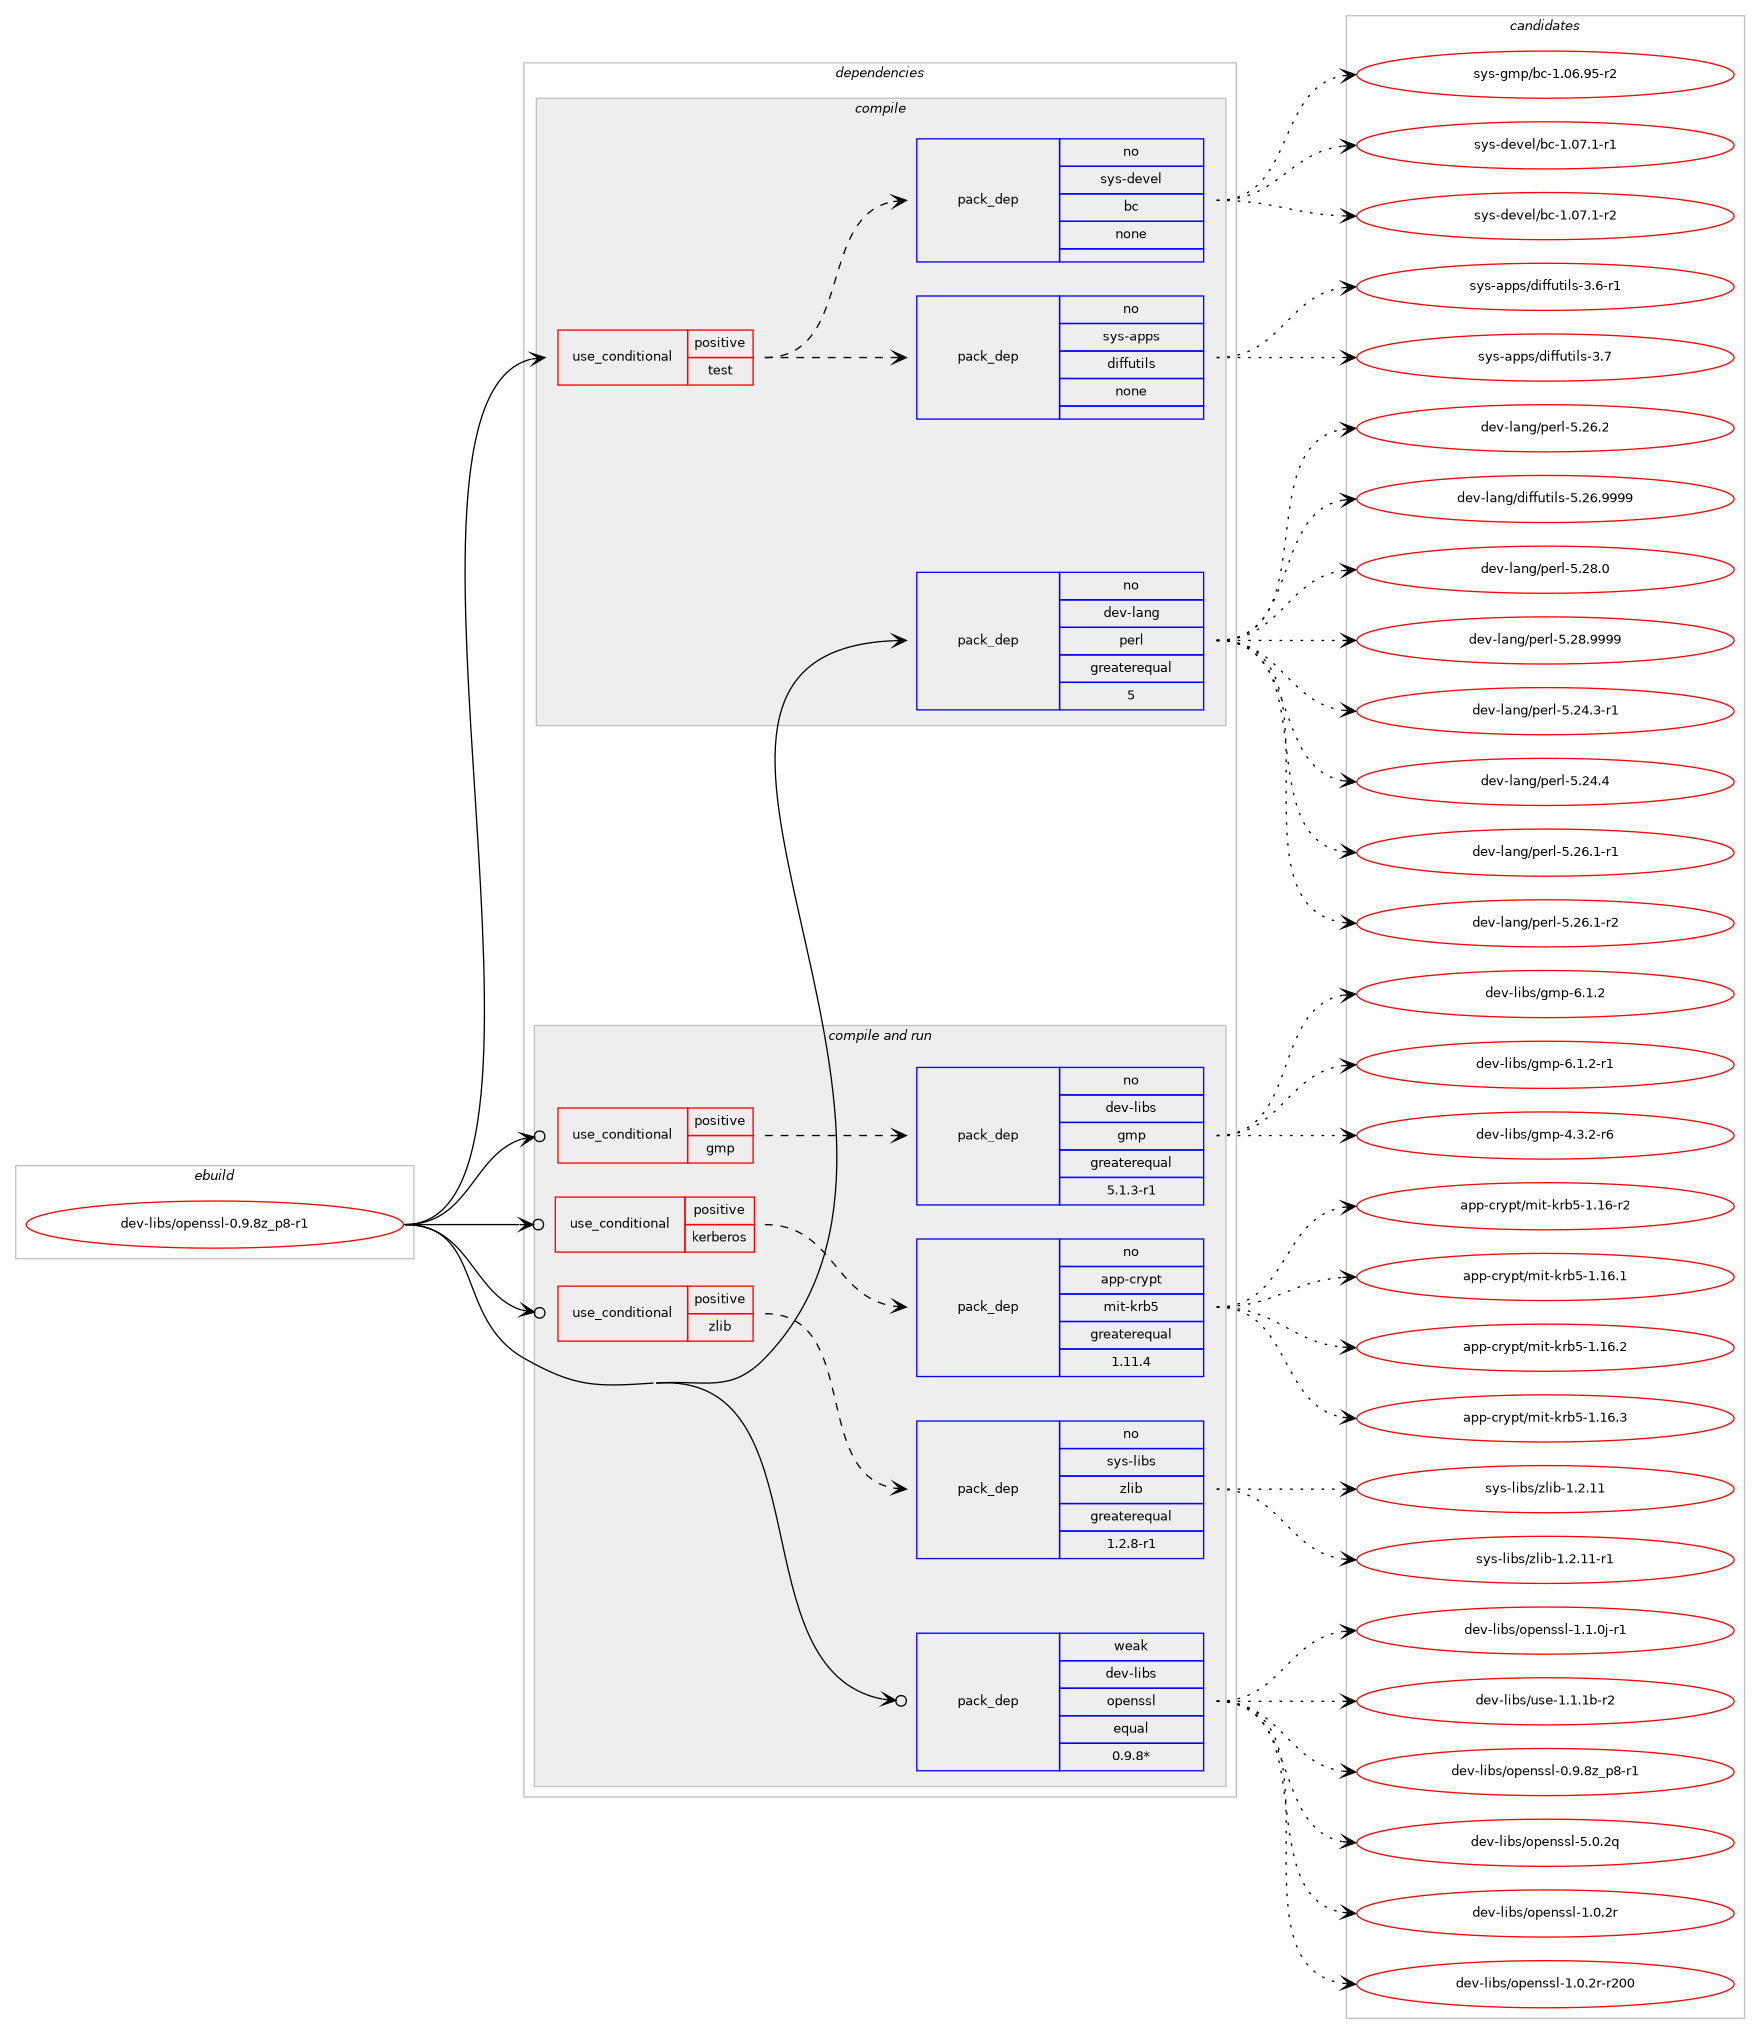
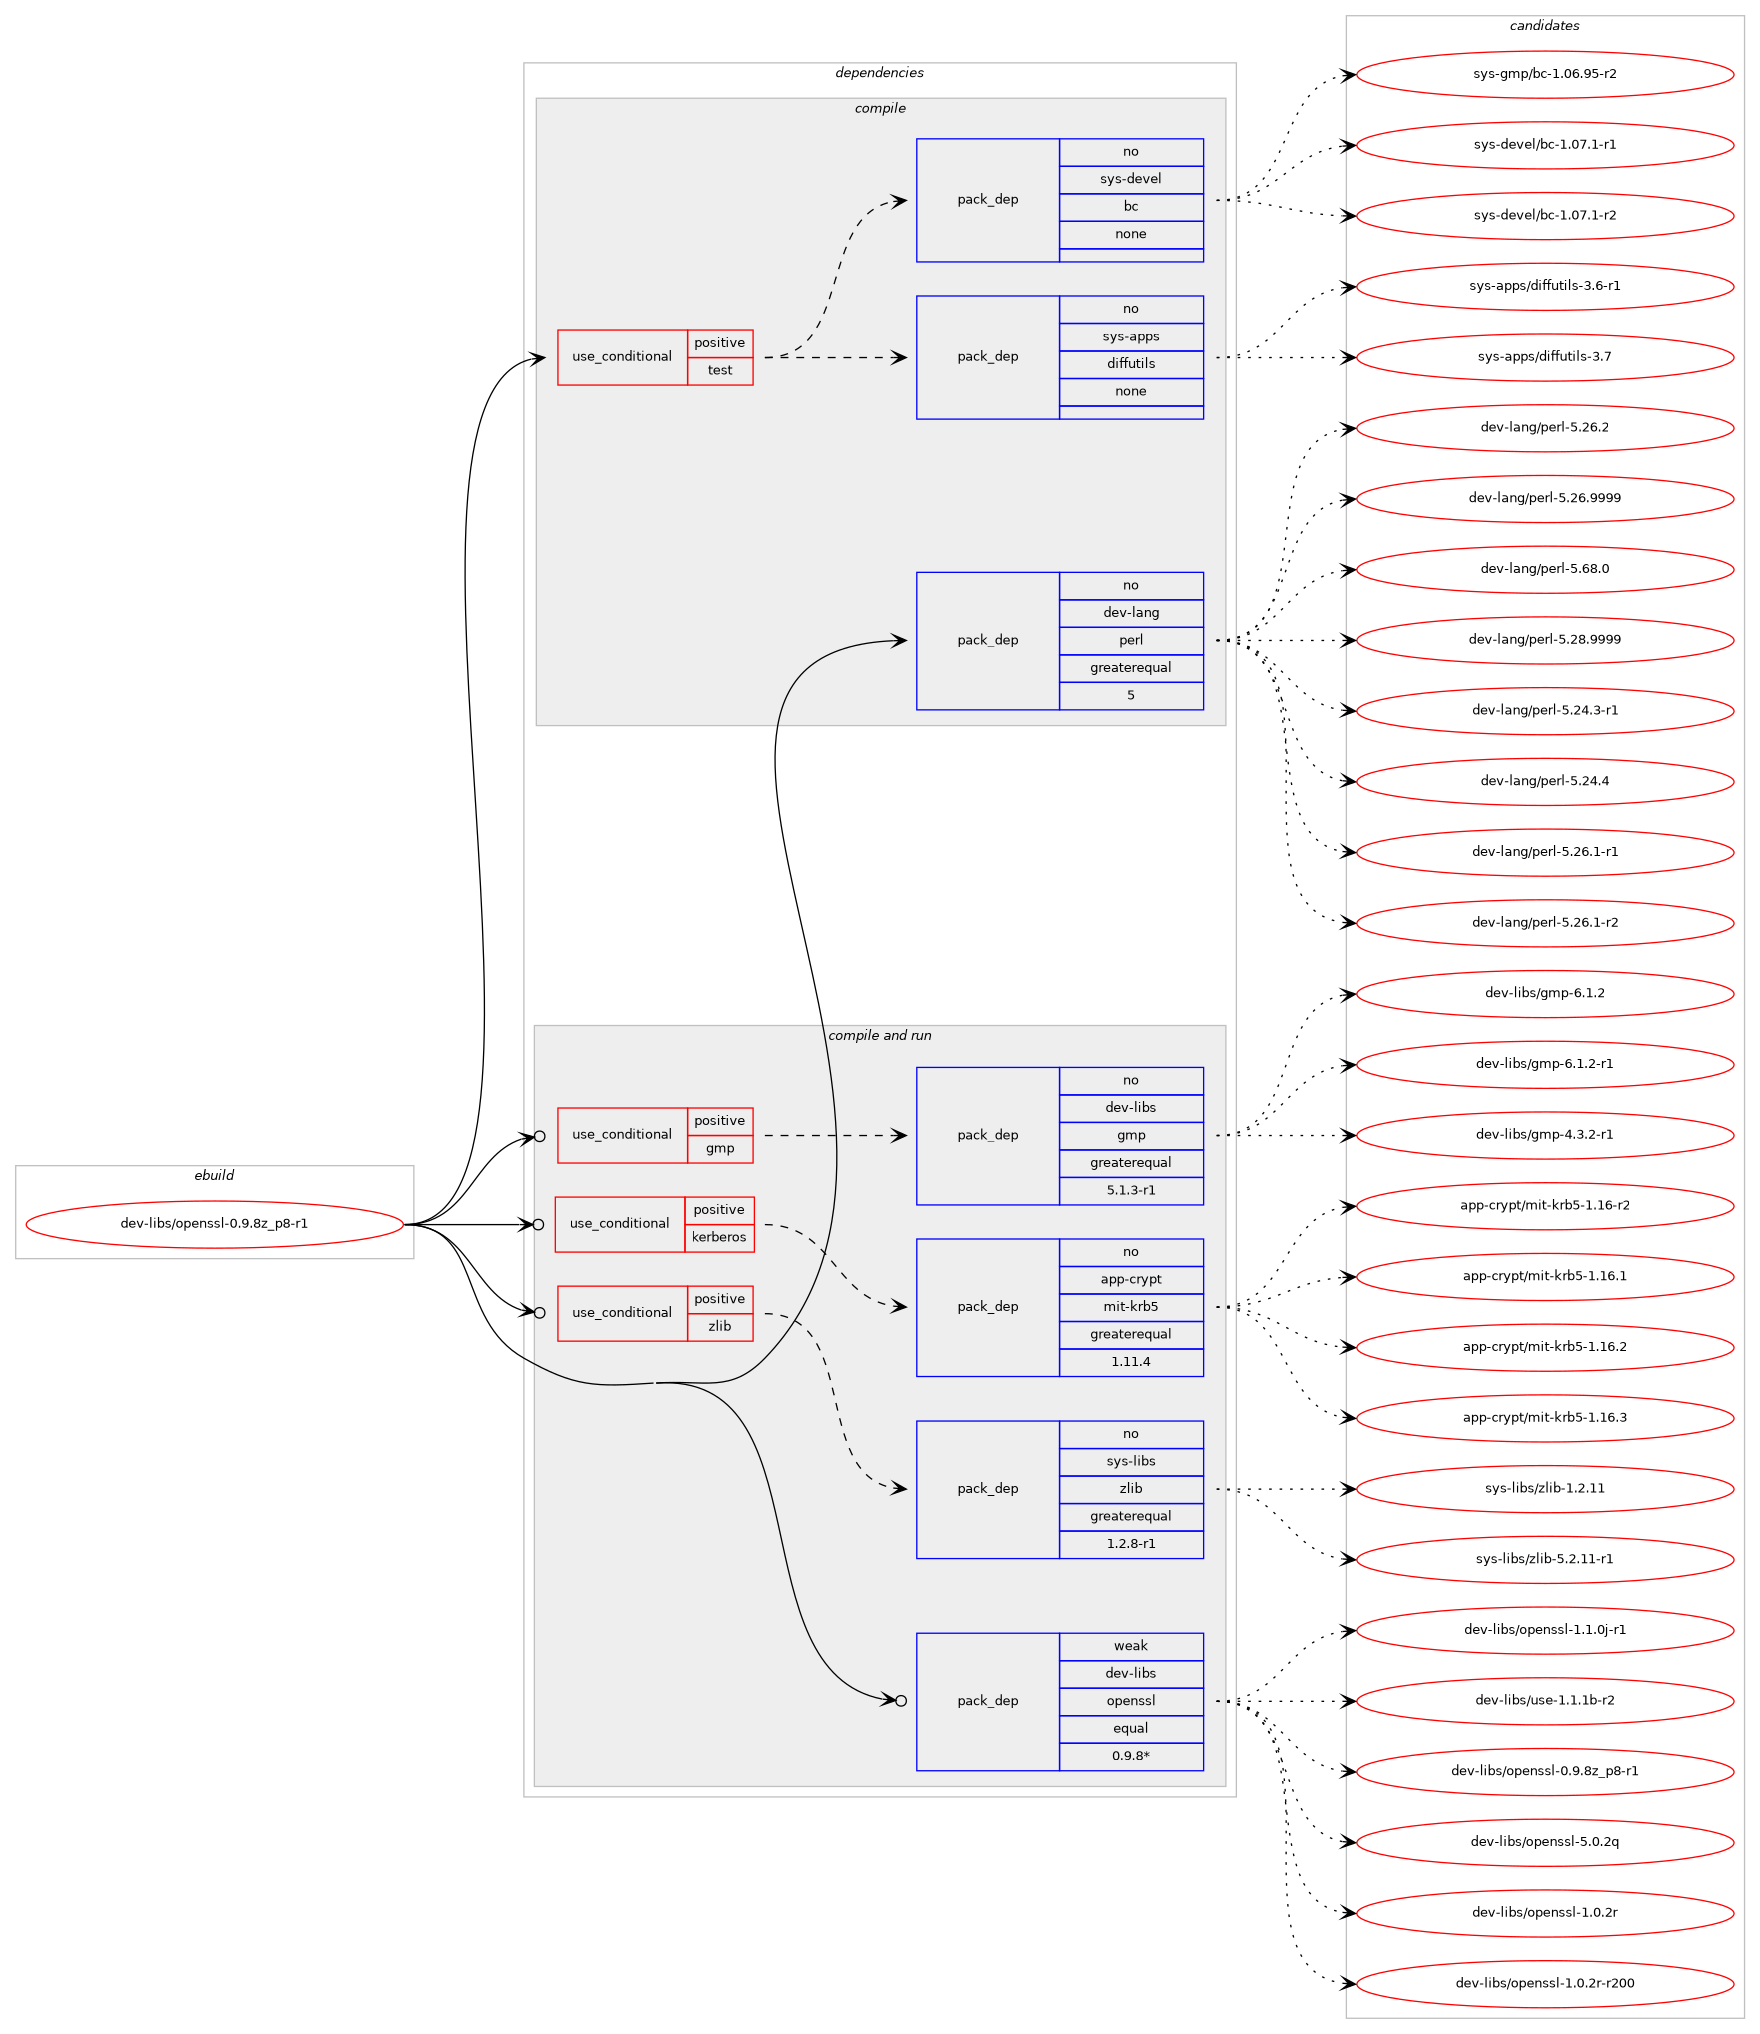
node "dev-lang/diffutils-5.26.9999": label "dev-lang/diffutils-5.26.9999" -> "dev-lang/perl-5.26.9999"
node "dev-lang/perl-5.28.0": label "dev-lang/perl-5.28.0" -> "dev-lang/perl-5.68.0"
node "dev-libs/gmp-4.3.2-r6": label "dev-libs/gmp-4.3.2-r6" -> "dev-libs/gmp-4.3.2-r1"
node "sys-libs/zlib-1.2.11-r1": label "sys-libs/zlib-1.2.11-r1" -> "sys-libs/zlib-5.2.11-r1"
